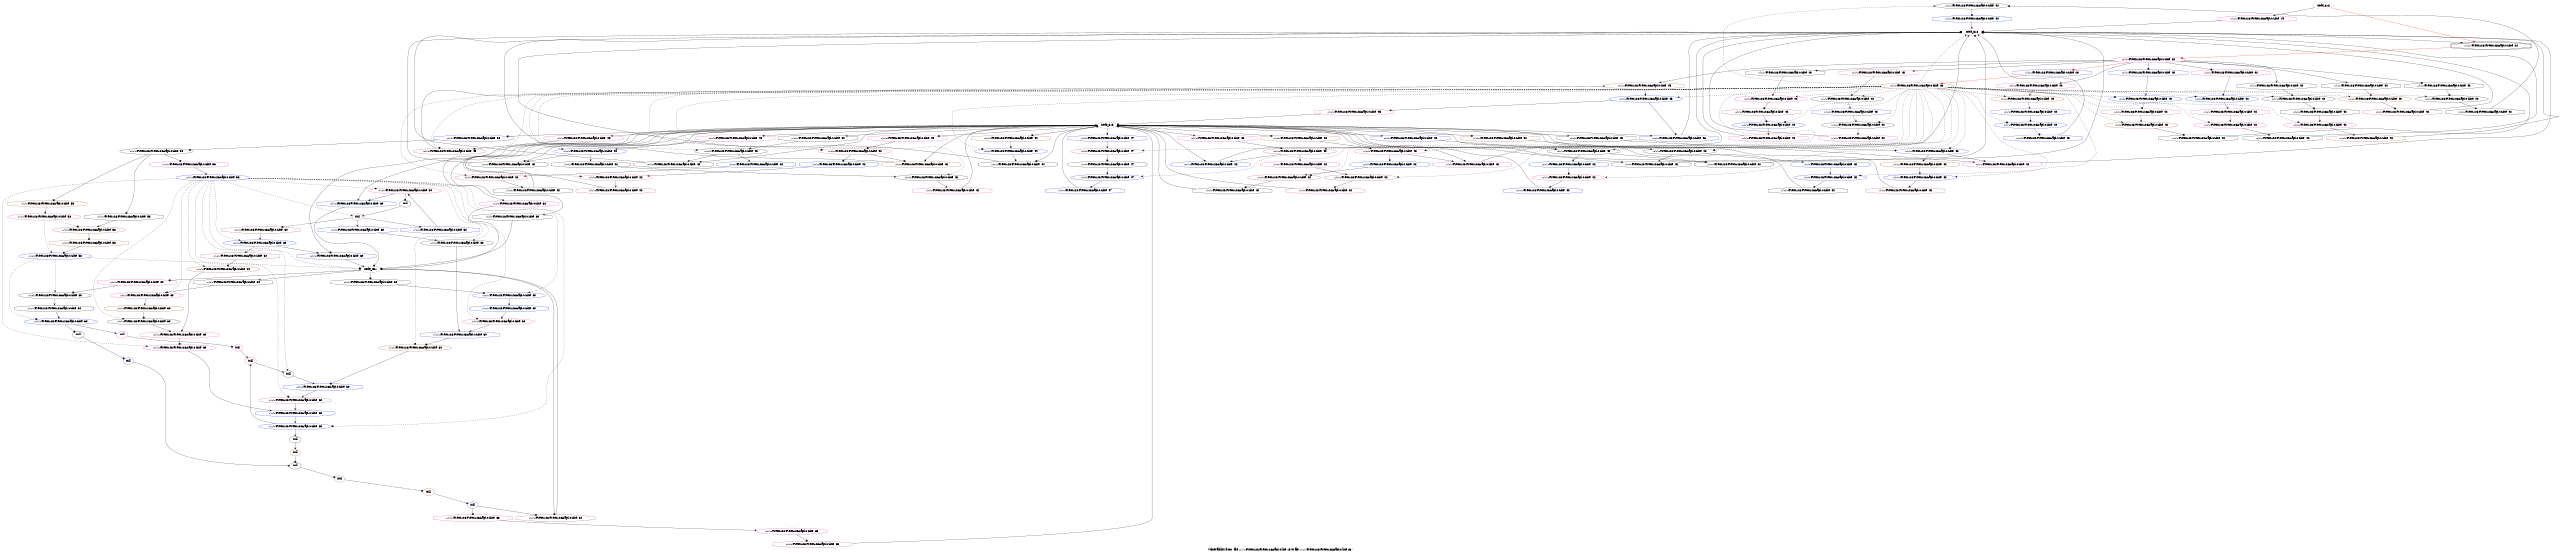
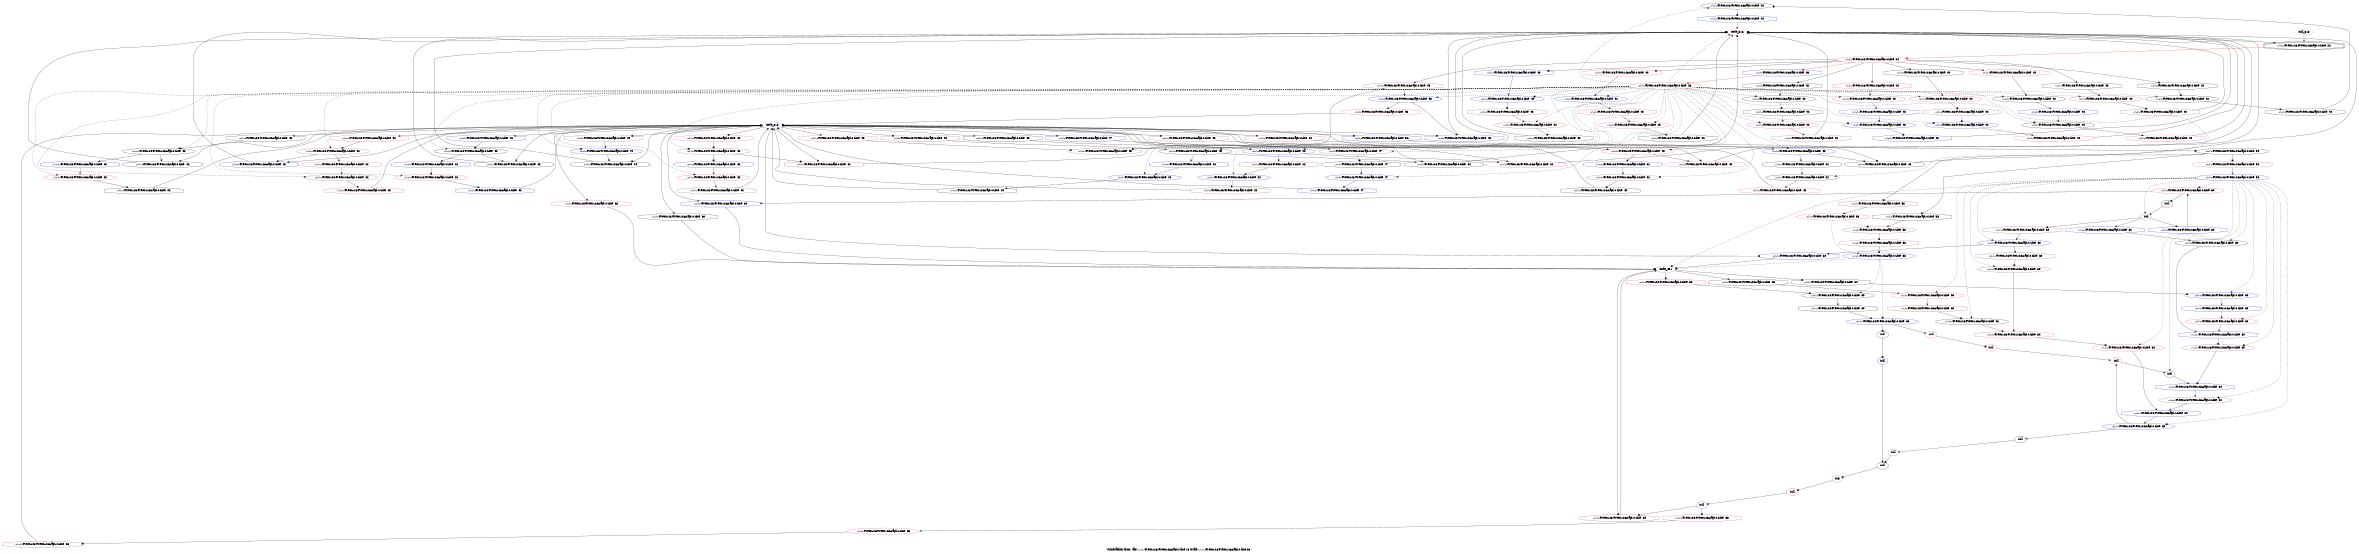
node "node_318": label "node_318" -> "null_318"
node "../../../Preon128/Preon128A/api.c Line  19": removed
edge "node_315" -> "../../../Preon128/Preon128A/api.c Line  46": arrowhead diamond -> box
